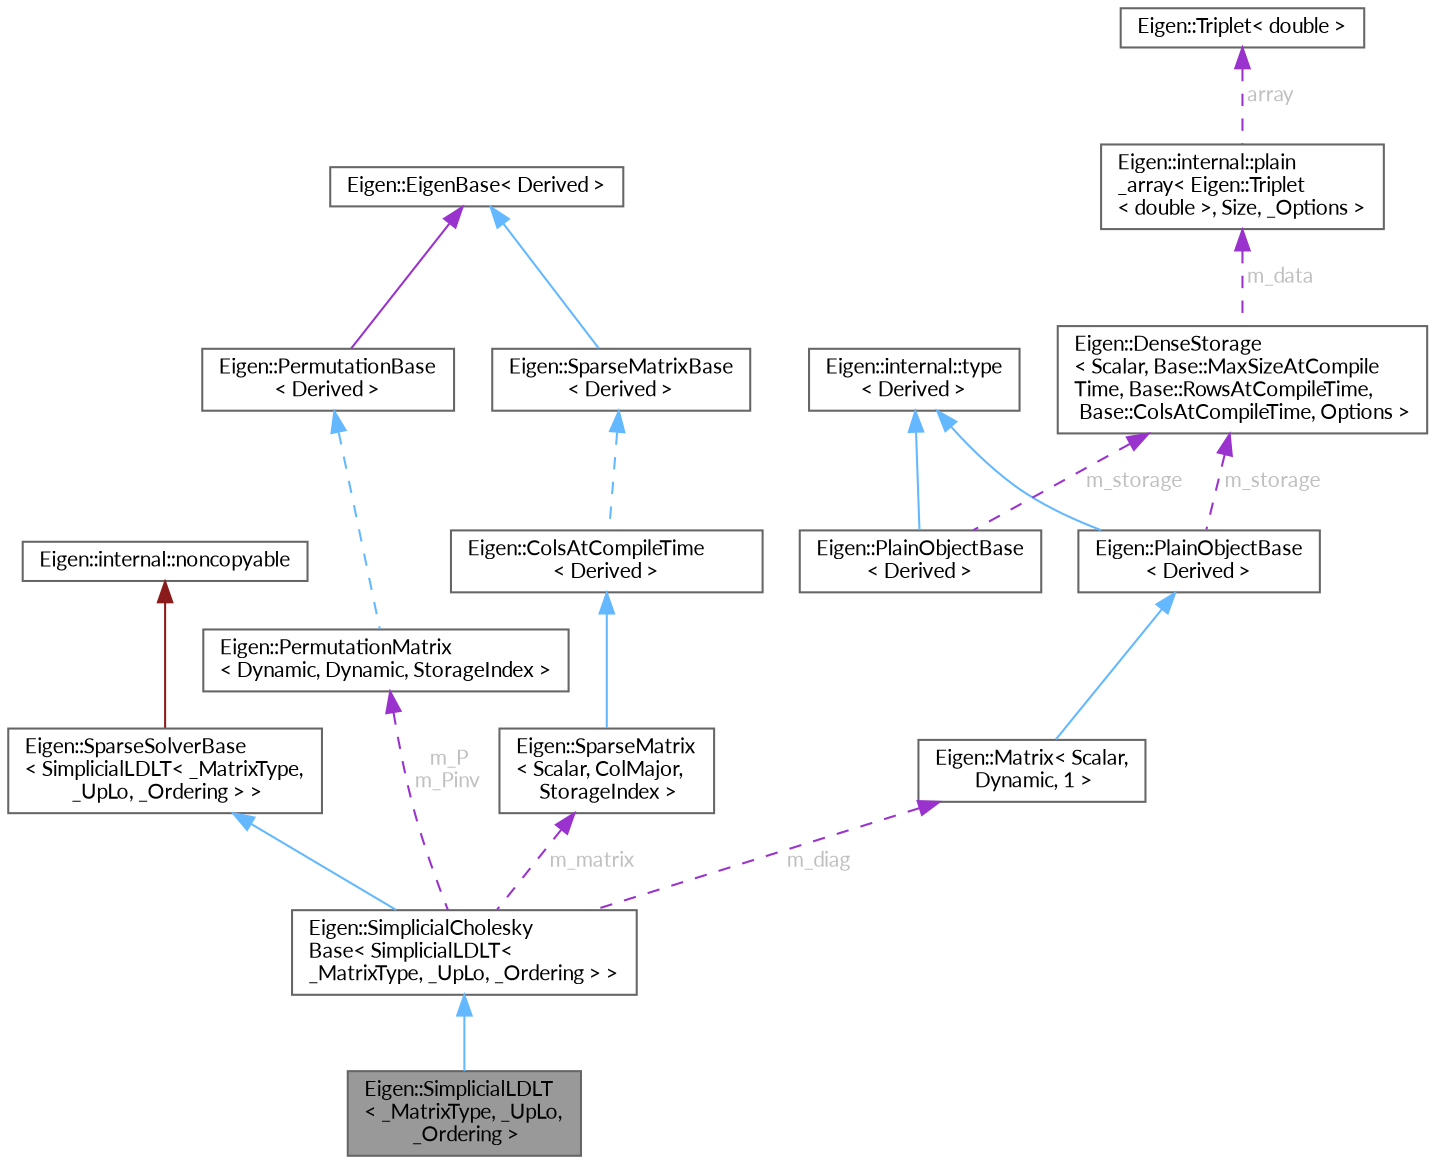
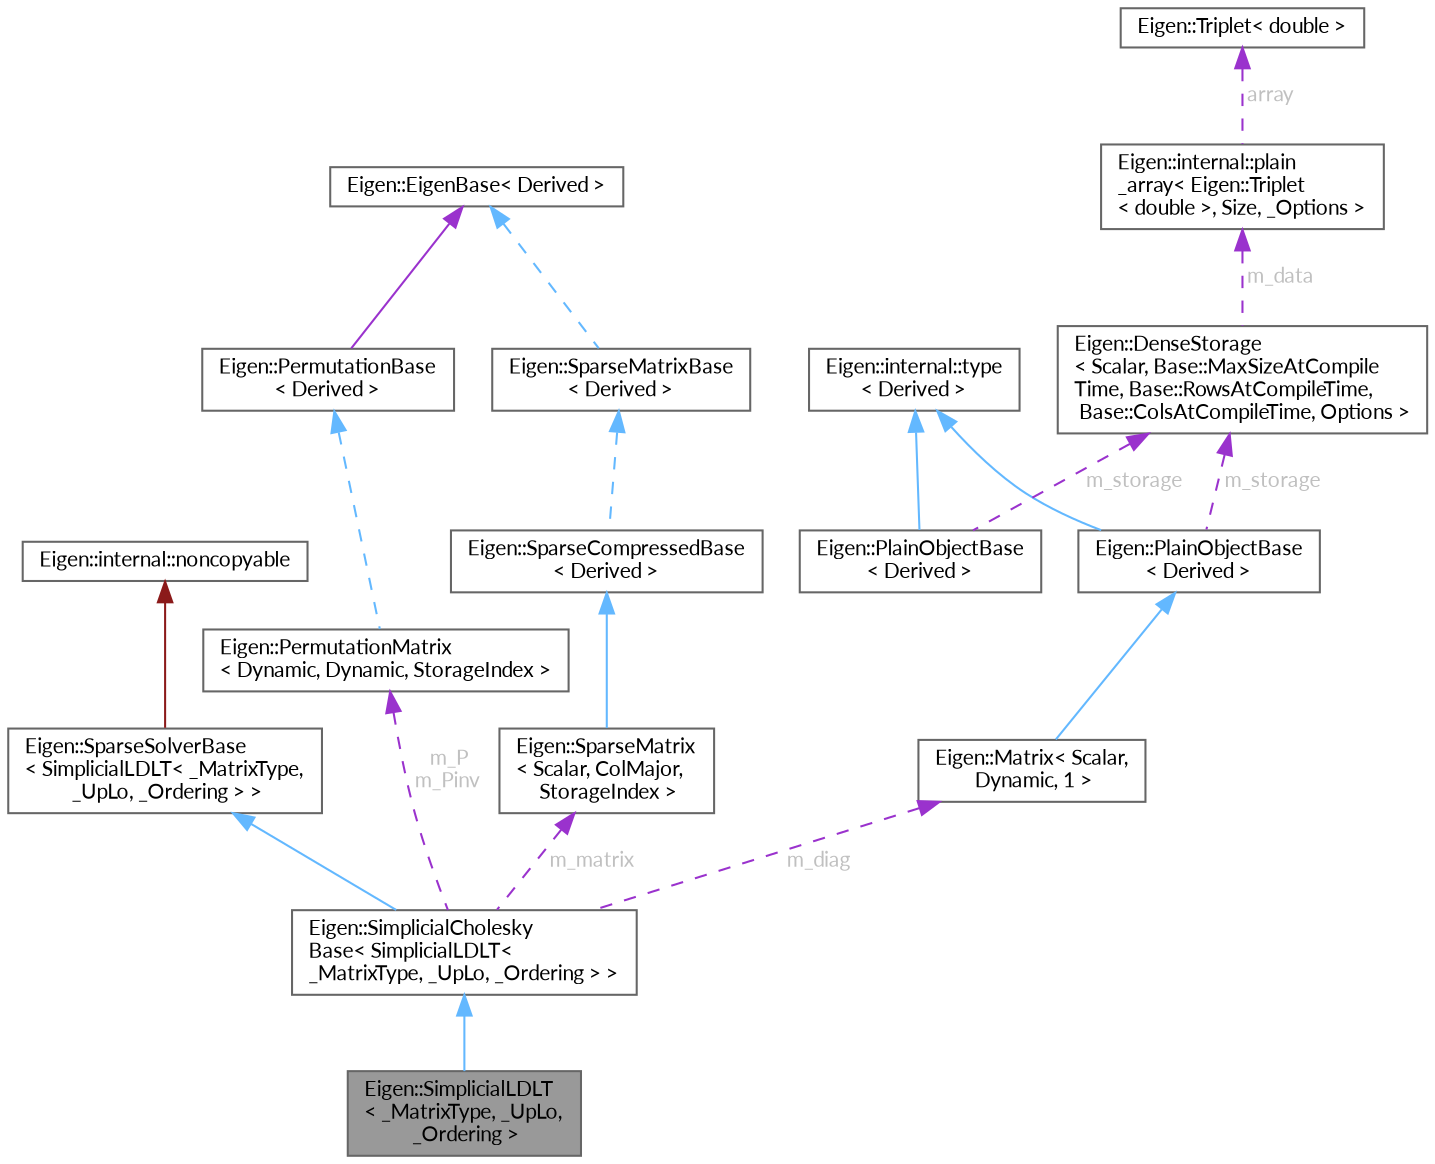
edge "Eigen::SparseMatrixBase < Derived >" -> "Eigen::EigenBase< Derived >": style solid -> dashed
node "Eigen::ColsAtCompileTime < Derived >": label "Eigen::ColsAtCompileTime < Derived >" -> "Eigen::SparseCompressedBase < Derived >"
